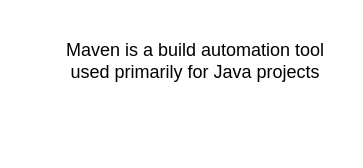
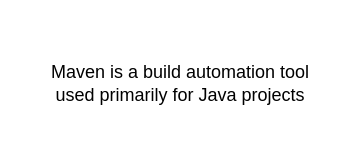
node "Maven is a build automation tool used primarily for Java projects": moved (196, 61) -> (181, 83)
